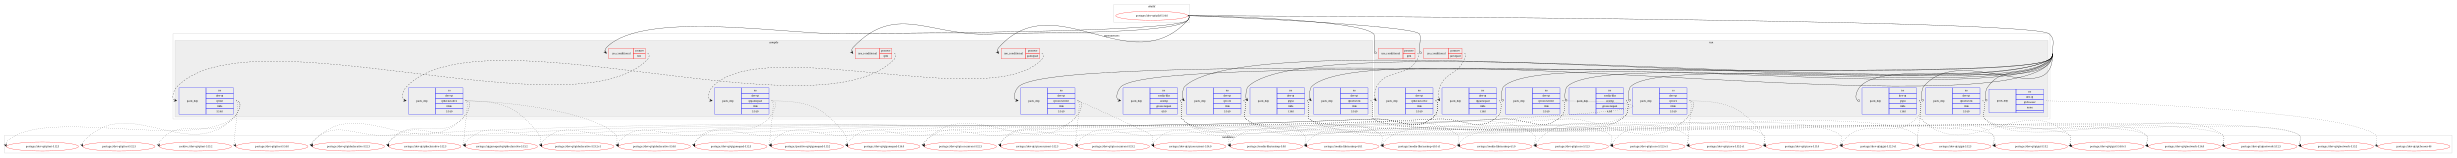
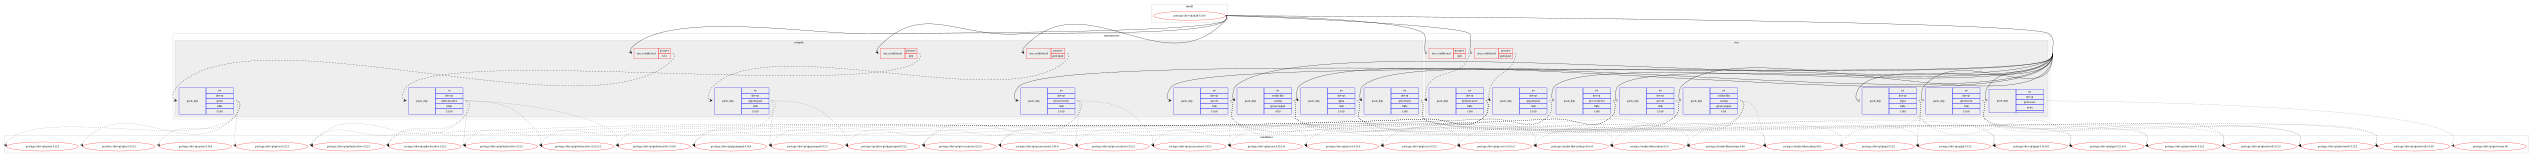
node "portage://qtgamepad-qt/qtdeclarative-5.13.2": label "portage://qtgamepad-qt/qtdeclarative-5.13.2" -> "portage://dev-qt/qtdeclarative-5.13.2"
node "portage://dev-qt/qtnetwork-5.12.5": added
